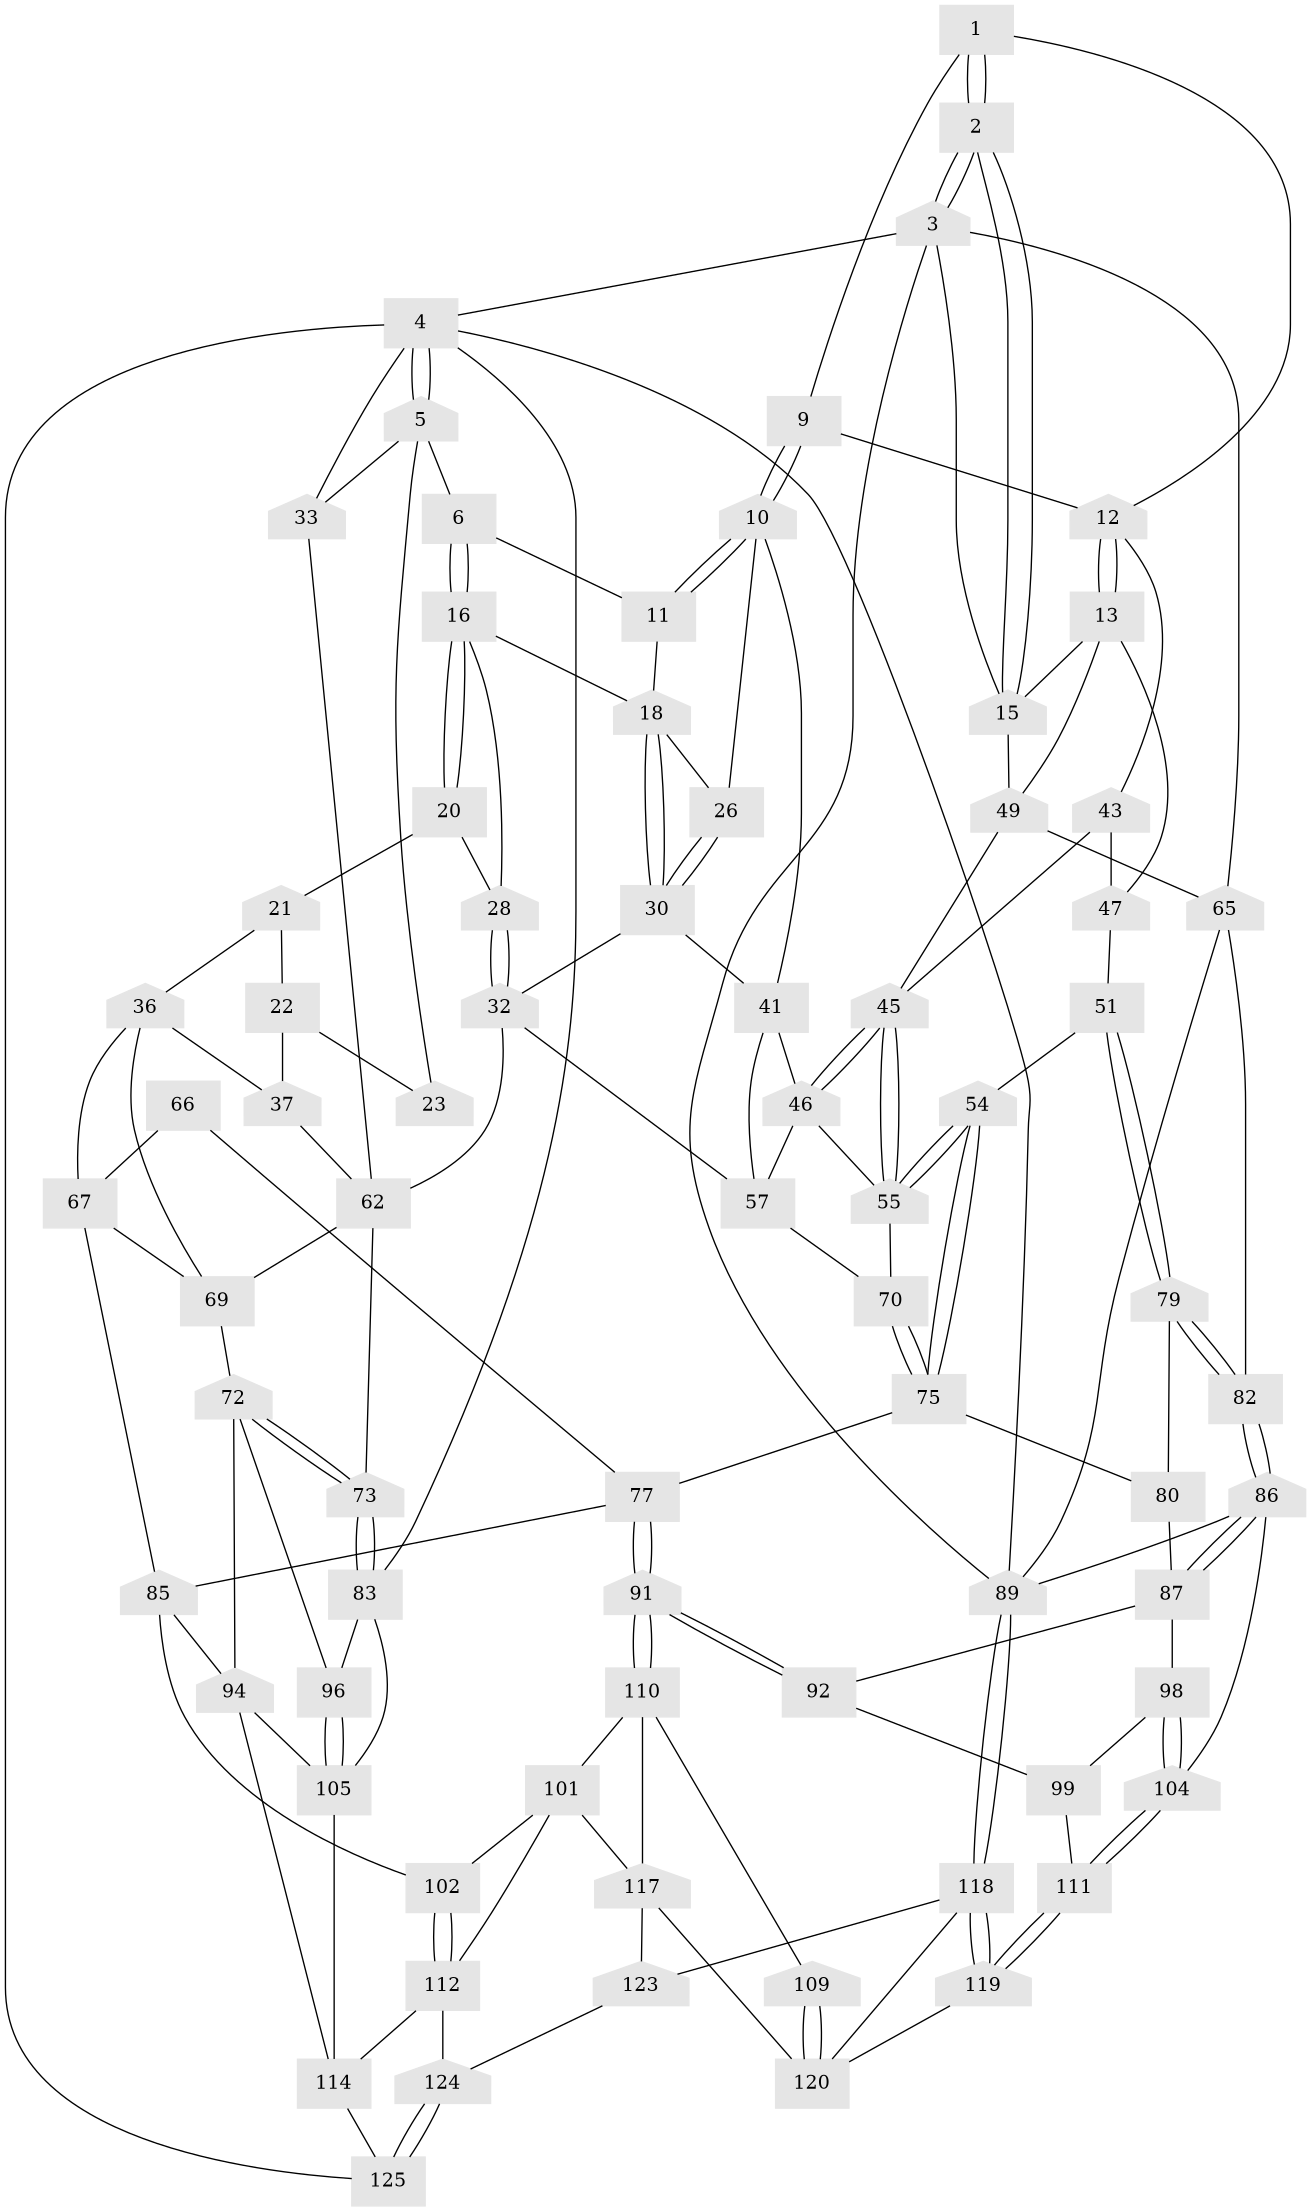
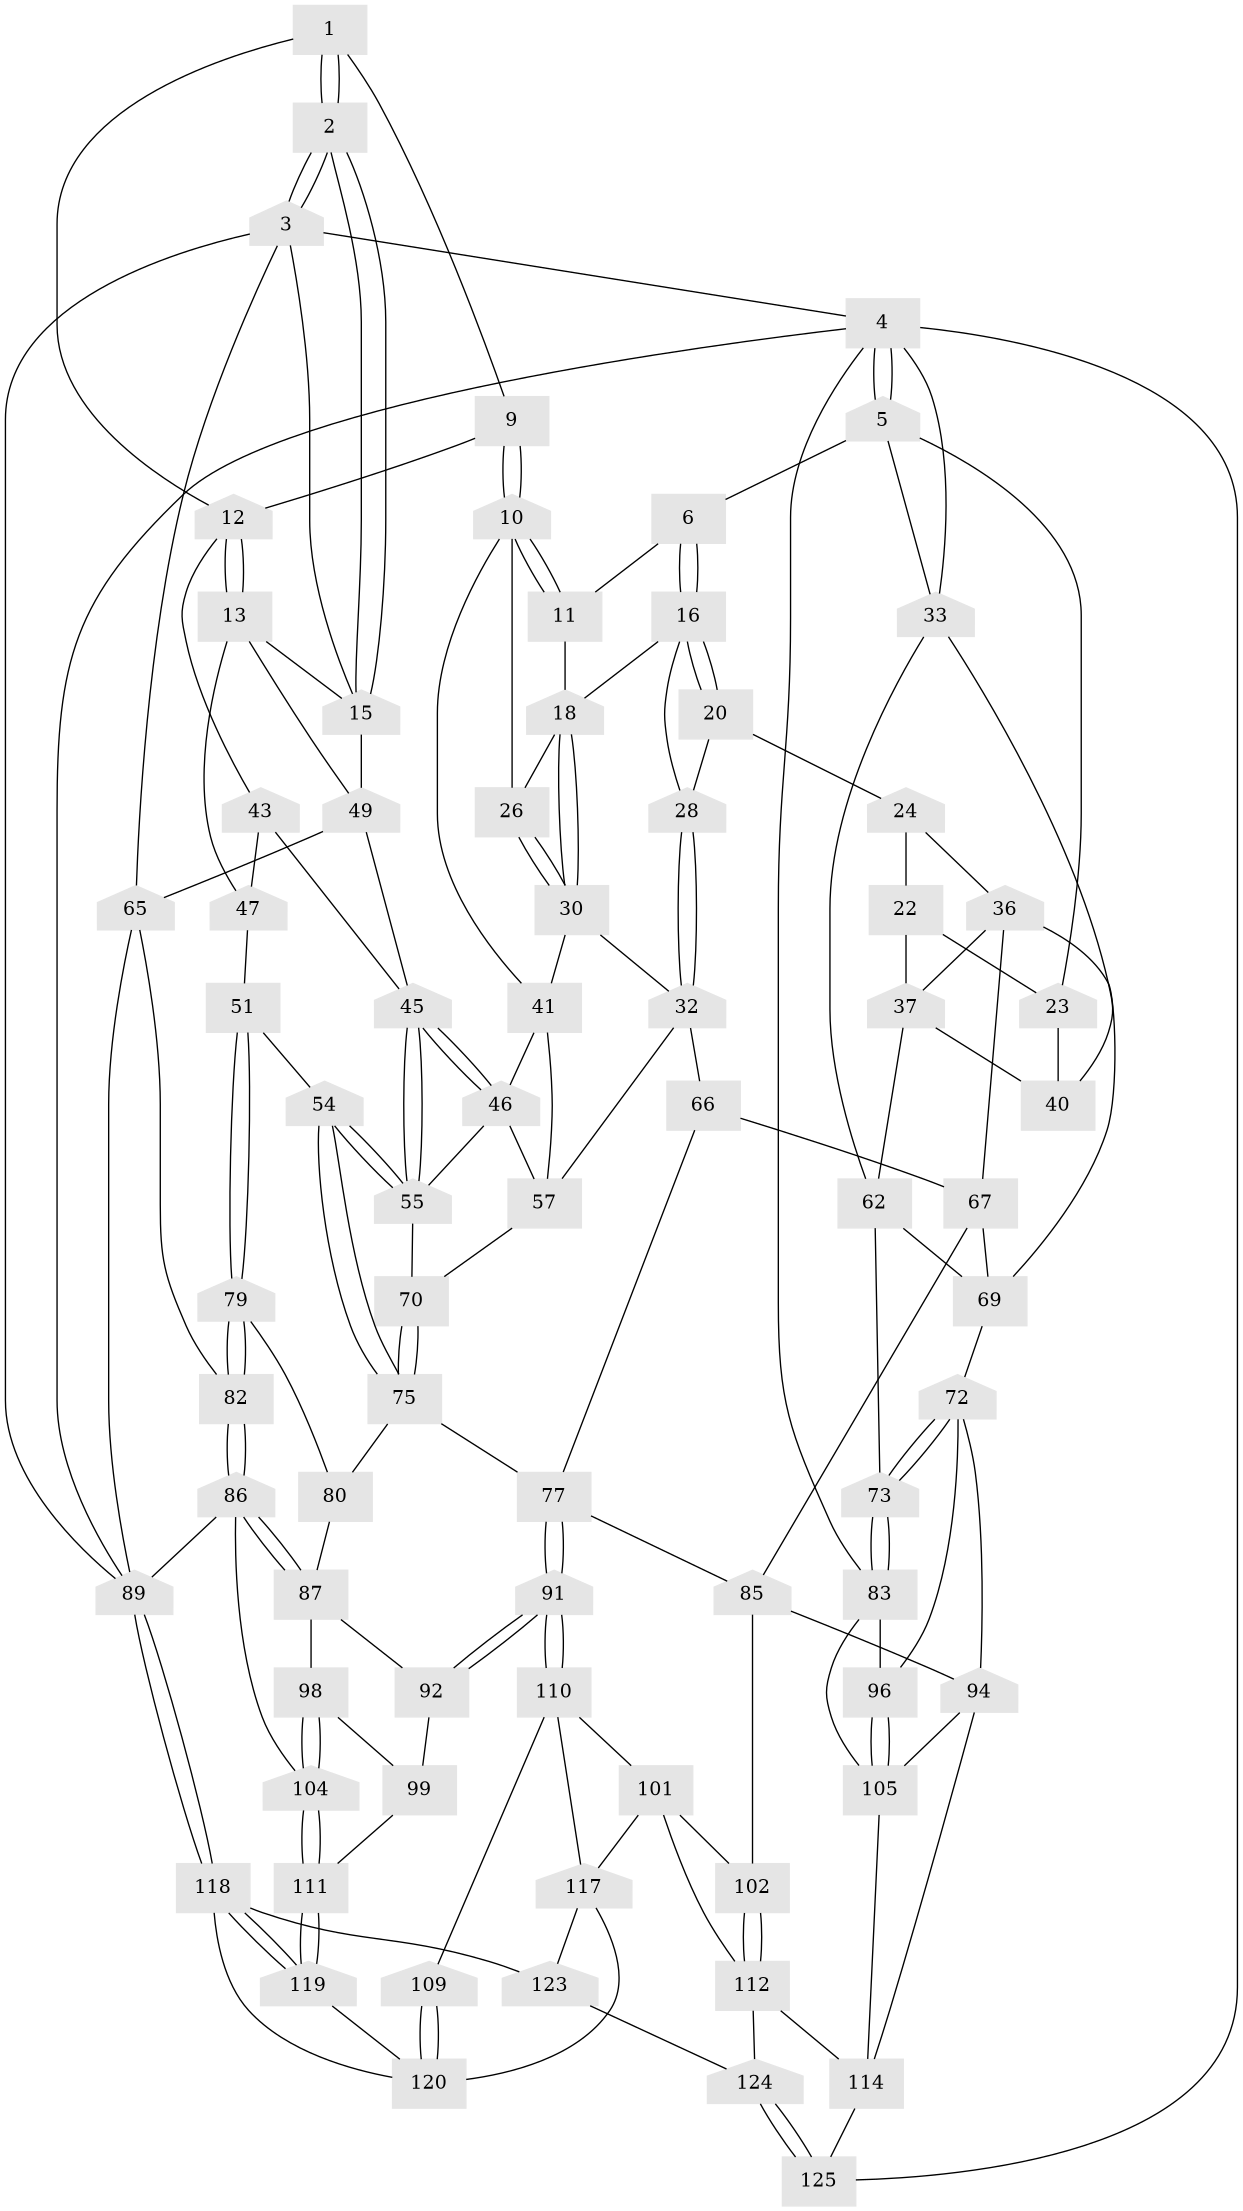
node "21": label "21" -> "24"
node "40": added
edge "32" -- "62": now "32" -- "66"
